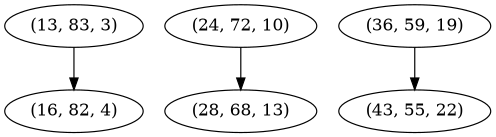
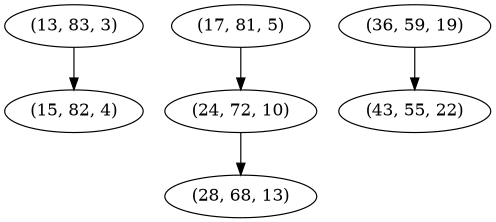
node "(17, 81, 5)": added
node "(16, 82, 4)": label "(16, 82, 4)" -> "(15, 82, 4)"
